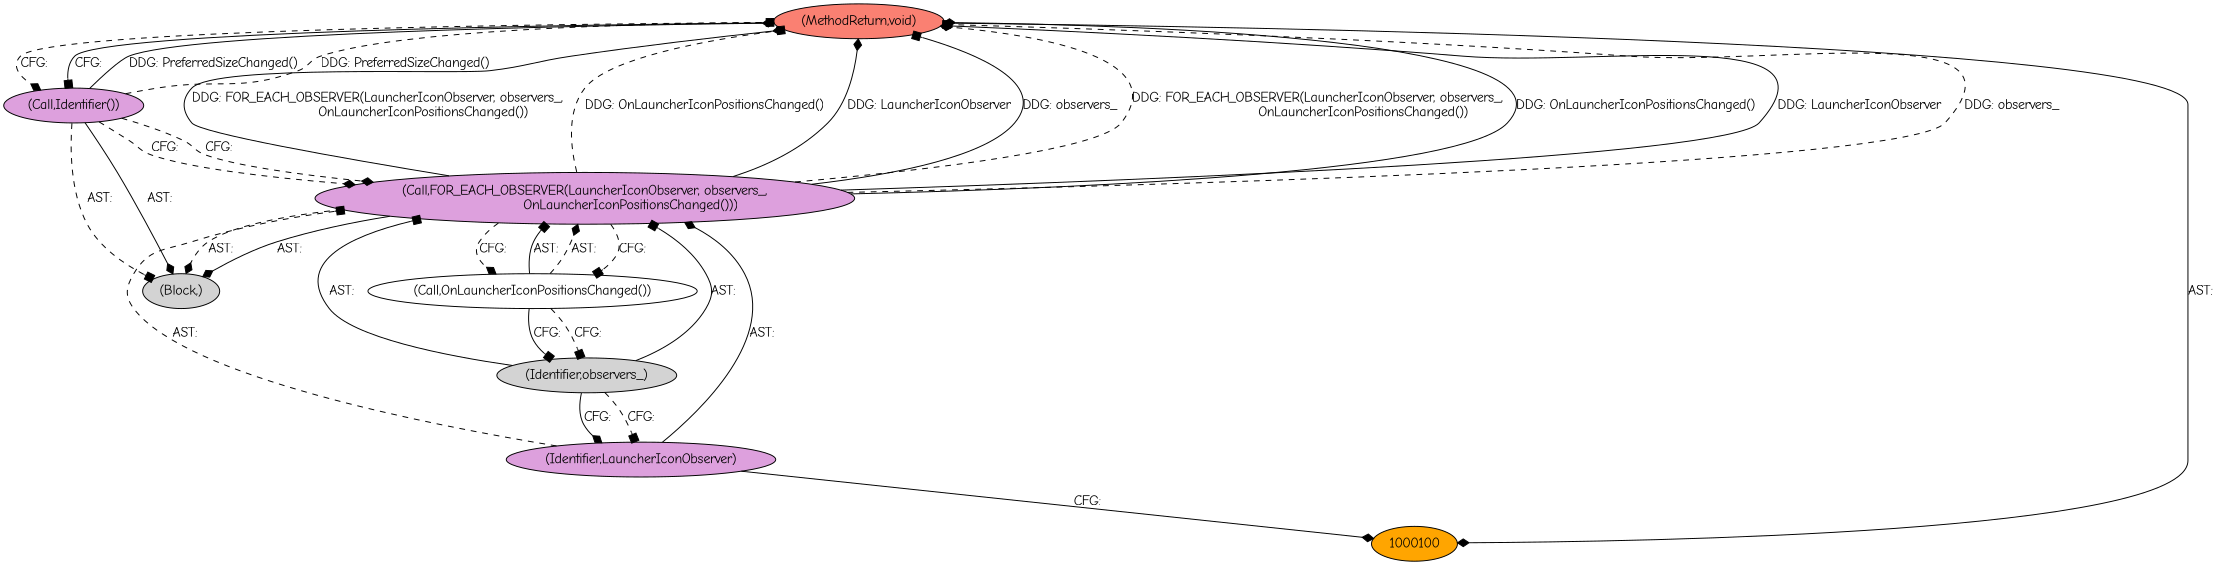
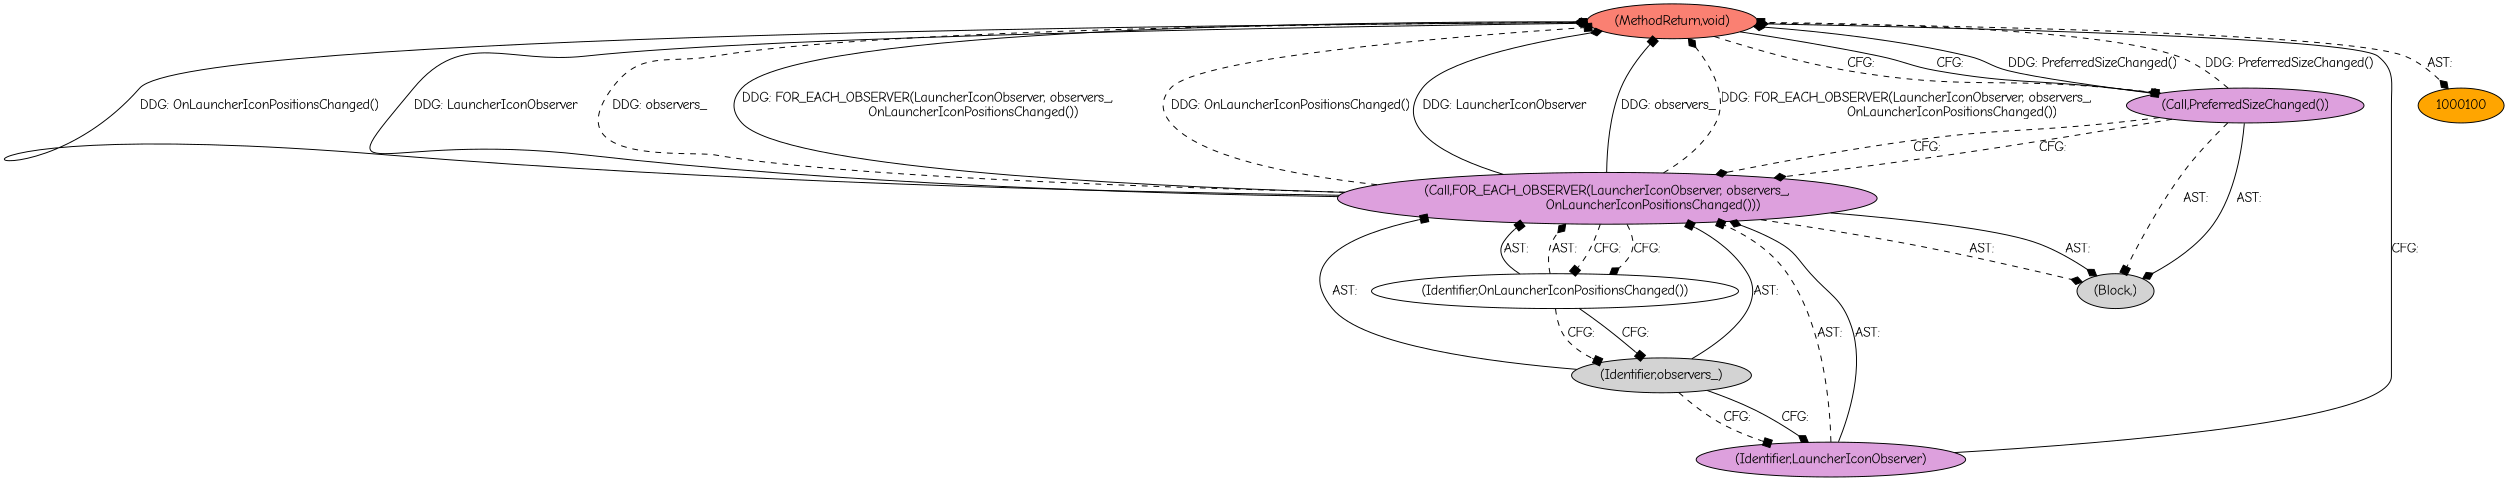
edge "(MethodReturn,void)" -> "1000100": style solid -> dashed
node "(Call,Identifier())": label "(Call,Identifier())" -> "(Call,PreferredSizeChanged())"
node "(Call,OnLauncherIconPositionsChanged())": label "(Call,OnLauncherIconPositionsChanged())" -> "(Identifier,OnLauncherIconPositionsChanged())"
edge "(Identifier,LauncherIconObserver)" -> "1000100": now "(Identifier,LauncherIconObserver)" -> "(MethodReturn,void)"
